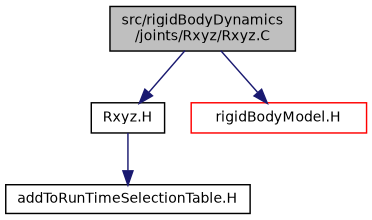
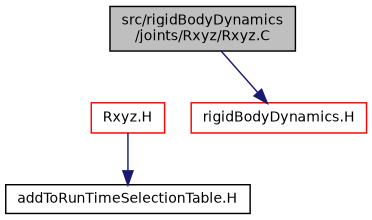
edge "src/rigidBodyDynamics /joints/Rxyz/Rxyz.C" -> "Rxyz.H": removed
node "Rxyz.H": color black -> red
node "rigidBodyModel.H": label "rigidBodyModel.H" -> "rigidBodyDynamics.H"
